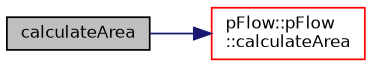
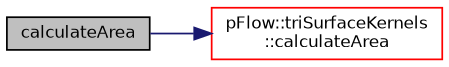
node "pFlow::pFlow ::calculateArea": label "pFlow::pFlow ::calculateArea" -> "pFlow::triSurfaceKernels ::calculateArea"
